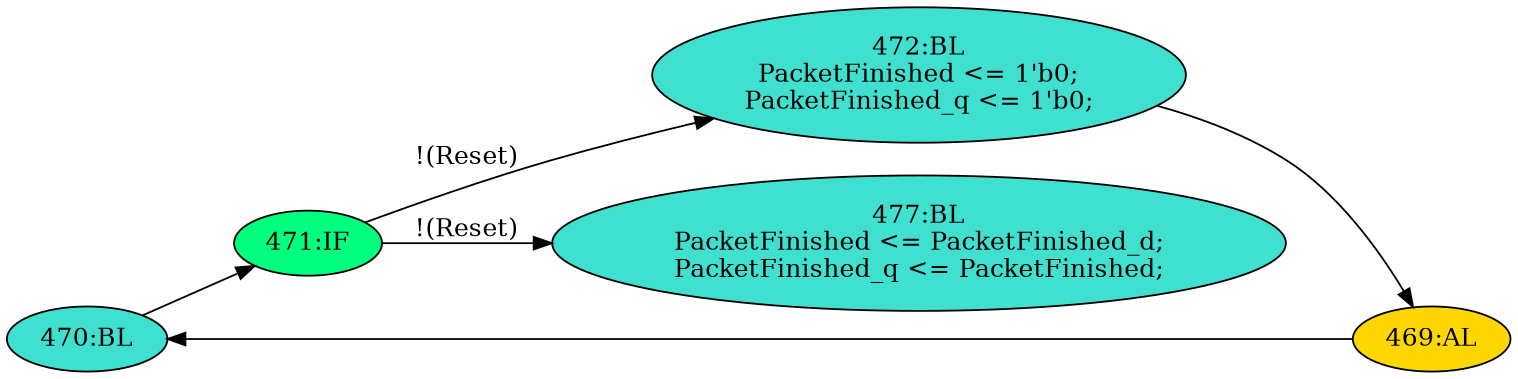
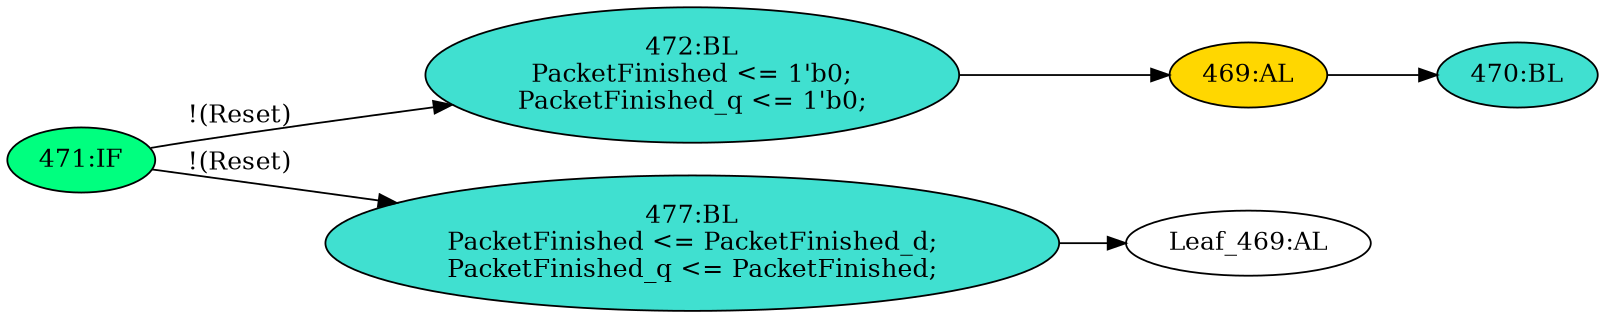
node "Leaf_469:AL": added
edge "470:BL" -> "471:IF": removed
